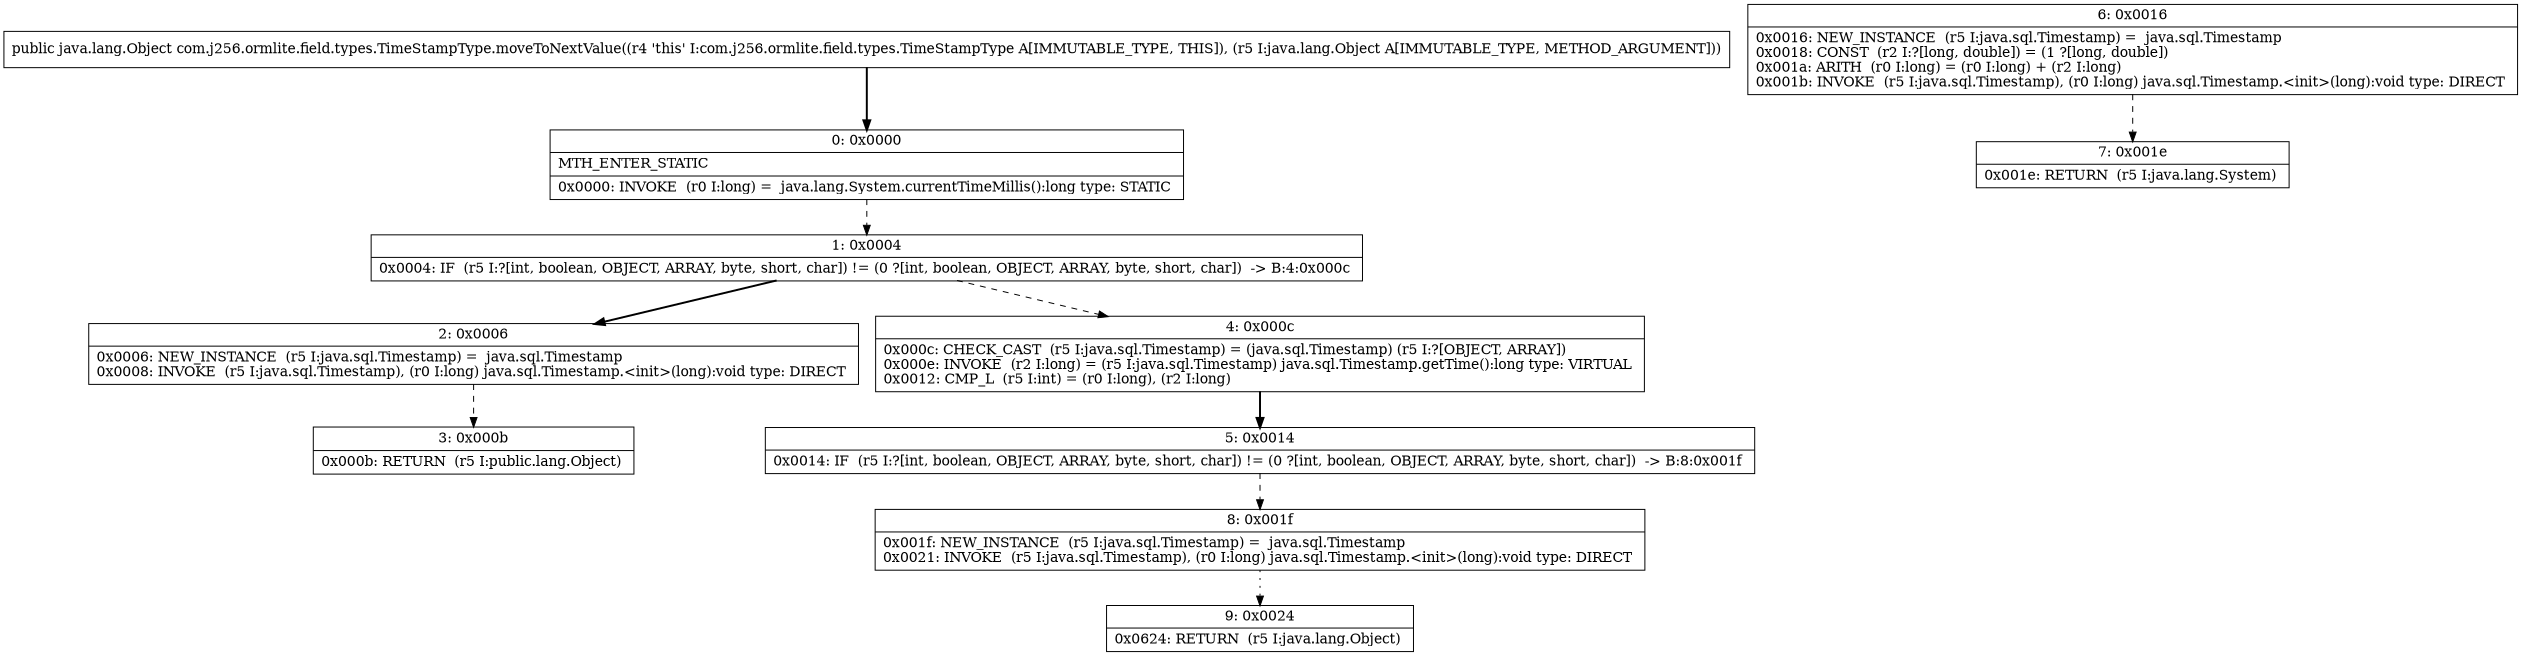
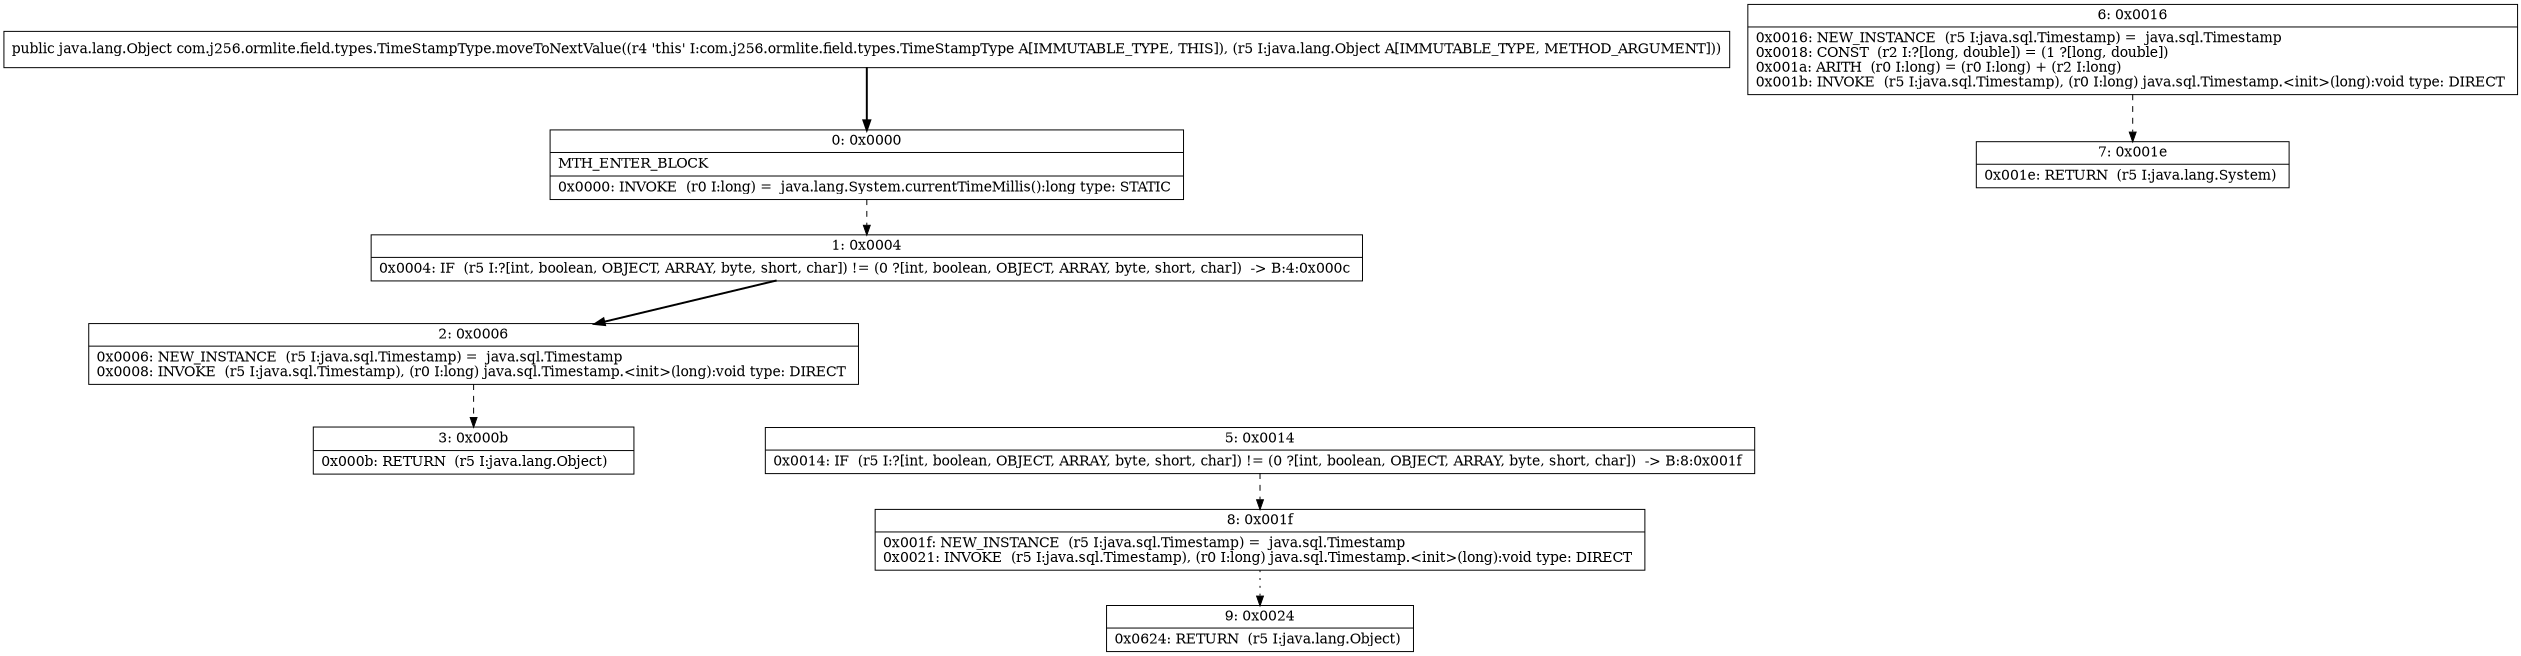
node "0: 0x0000": text "MTH_ENTER_STATIC" -> "MTH_ENTER_BLOCK"
node "4: 0x000c": removed
node "3: 0x000b": text "0x000b: RETURN  (r5 I:public.lang.Object)" -> "0x000b: RETURN  (r5 I:java.lang.Object)"
